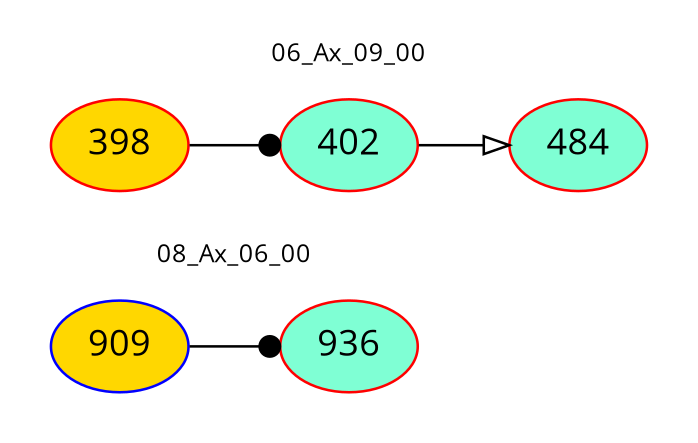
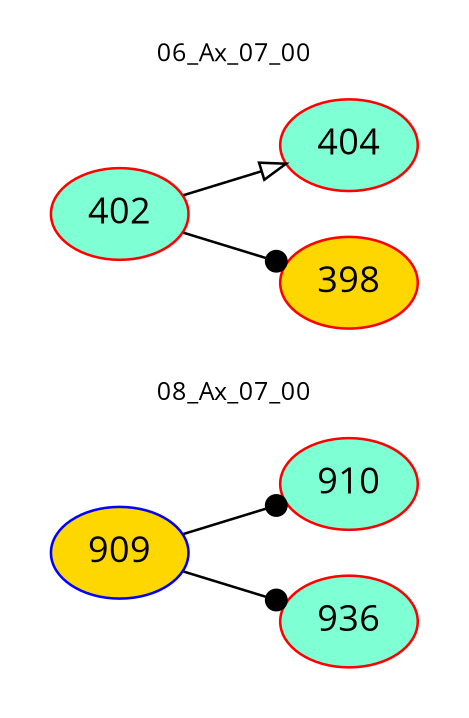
cluster "06_Ax_09_00": label "06_Ax_09_00" -> "06_Ax_07_00"
edge "398" -> "402": reversed
node "484": label "484" -> "404"
cluster "08_Ax_06_00": label "08_Ax_06_00" -> "08_Ax_07_00"
node "910": added
